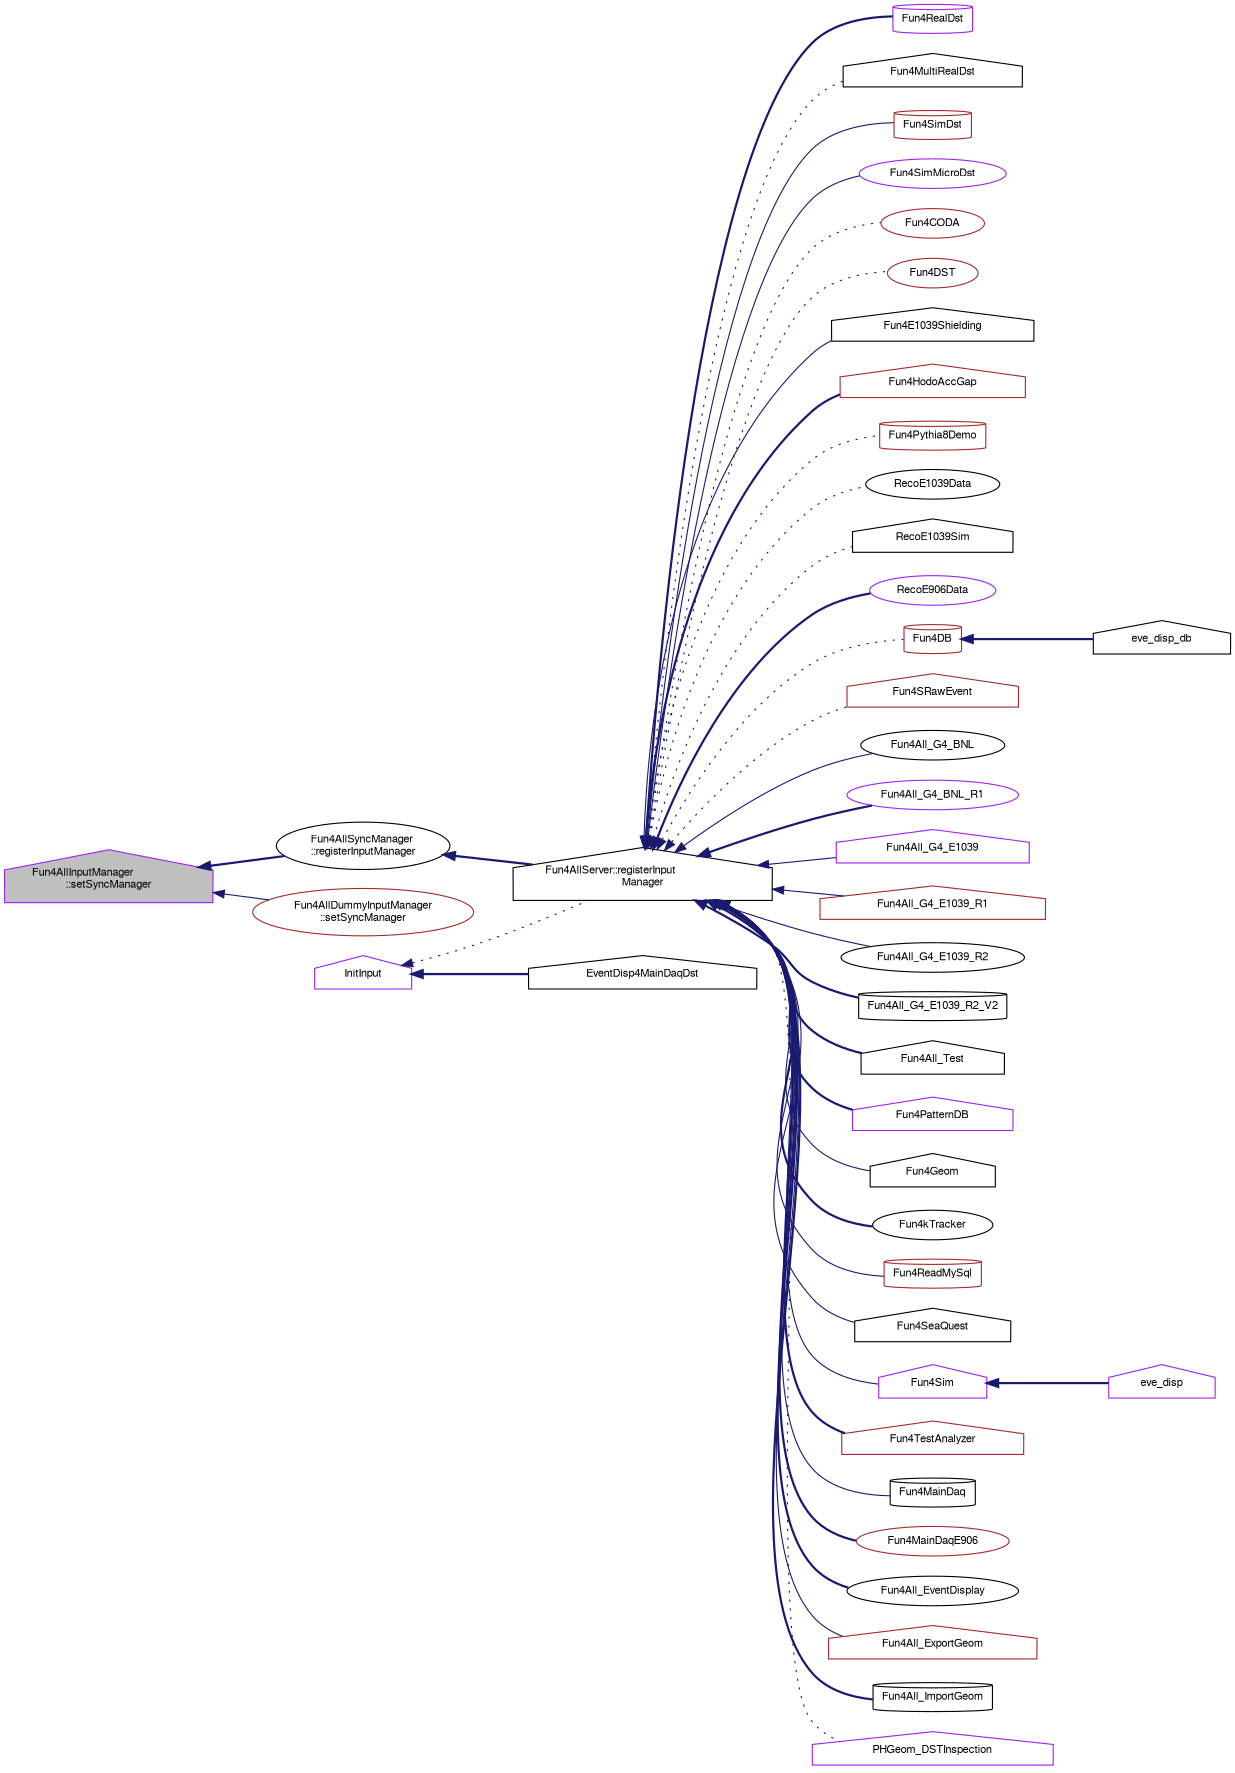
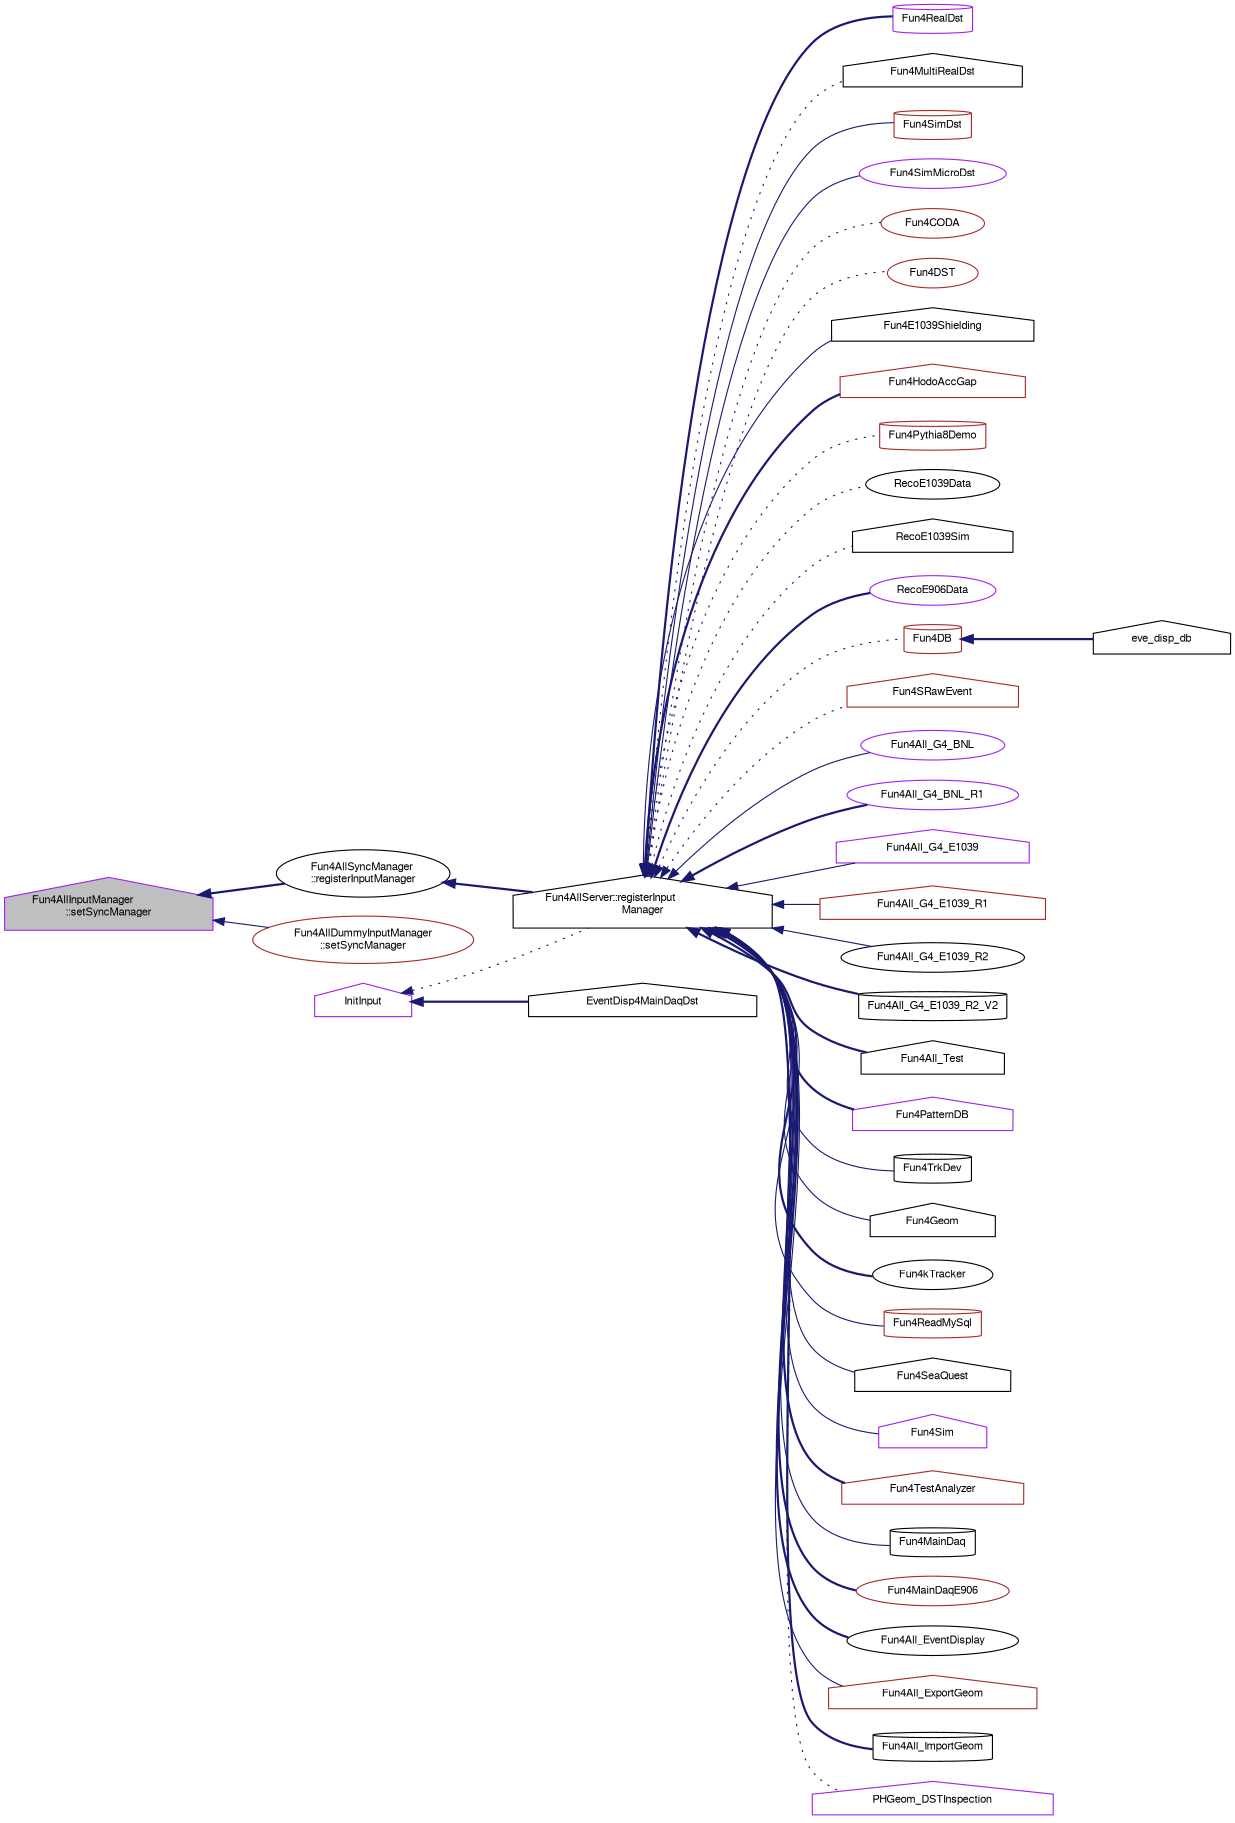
node "Fun4All_G4_BNL": color black -> purple
node "Fun4TrkDev": added
node "eve_disp": removed
